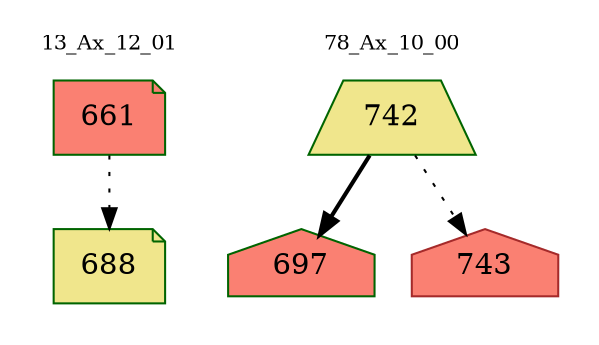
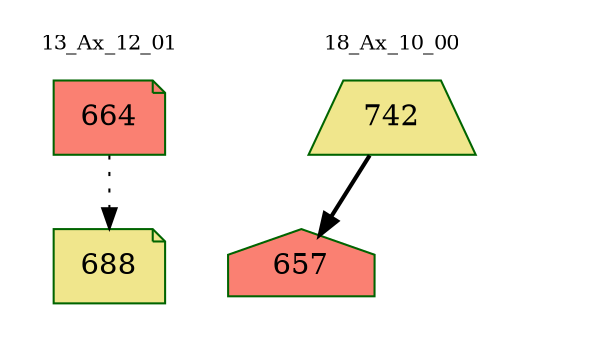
cluster "78_Ax_10_00": label "78_Ax_10_00" -> "18_Ax_10_00"
node "661": label "661" -> "664"
node "697": label "697" -> "657"
node "743": removed
